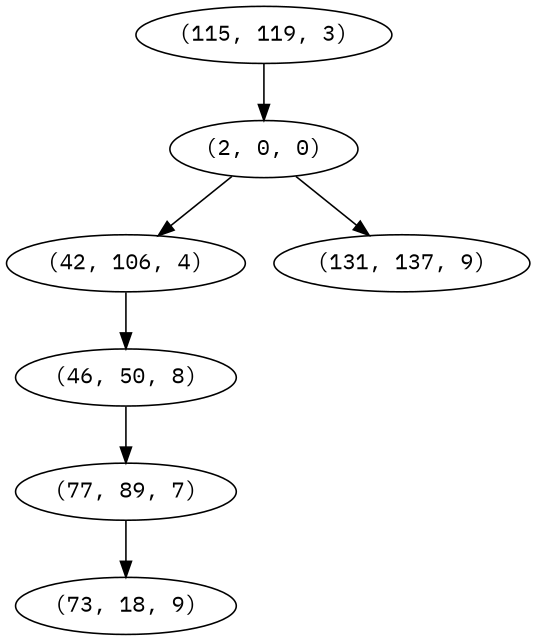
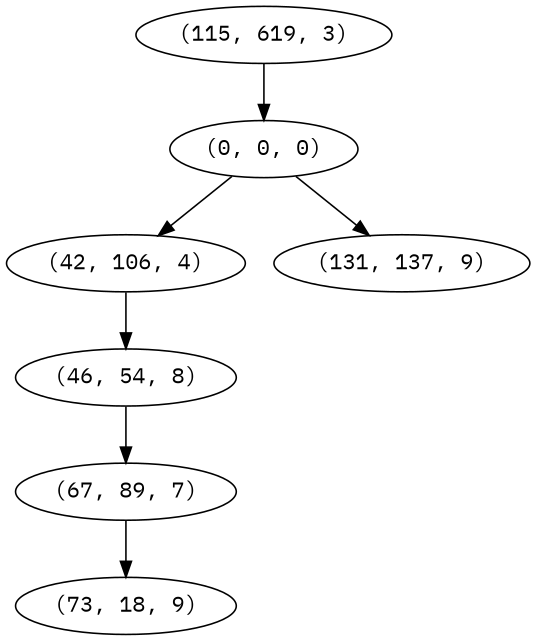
node "(115, 119, 3)": label "(115, 119, 3)" -> "(115, 619, 3)"
node "(2, 0, 0)": label "(2, 0, 0)" -> "(0, 0, 0)"
node "(46, 50, 8)": label "(46, 50, 8)" -> "(46, 54, 8)"
node "(77, 89, 7)": label "(77, 89, 7)" -> "(67, 89, 7)"
